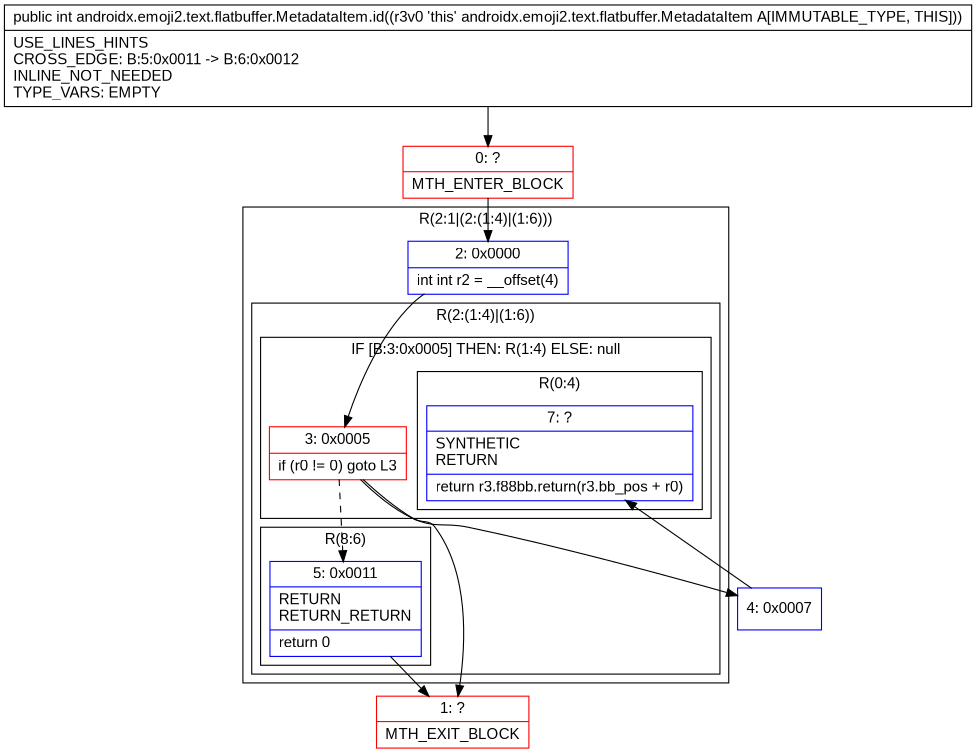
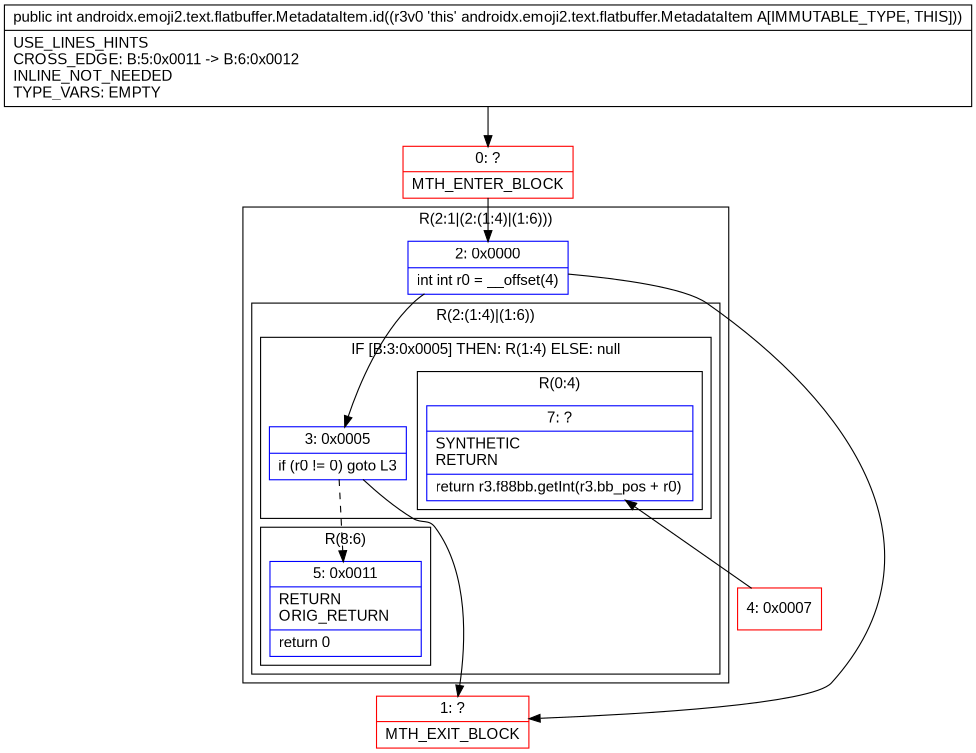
node "2: 0x0000": text "int int r2 = __offset(4)" -> "int int r0 = __offset(4)"
node "3: 0x0005": color red -> blue
node "7: ?": text "return r3.f88bb.return(r3.bb_pos + r0)" -> "return r3.f88bb.getInt(r3.bb_pos + r0)"
edge "3: 0x0005" -> "4: 0x0007": removed
node "4: 0x0007": color blue -> red
node "5: 0x0011": text "RETURN_RETURN" -> "ORIG_RETURN"
edge "5: 0x0011" -> "1: ?": now "2: 0x0000" -> "1: ?"
